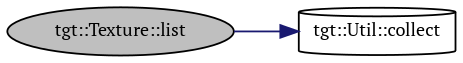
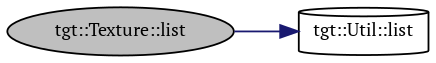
node "tgt::Util::collect": label "tgt::Util::collect" -> "tgt::Util::list"
